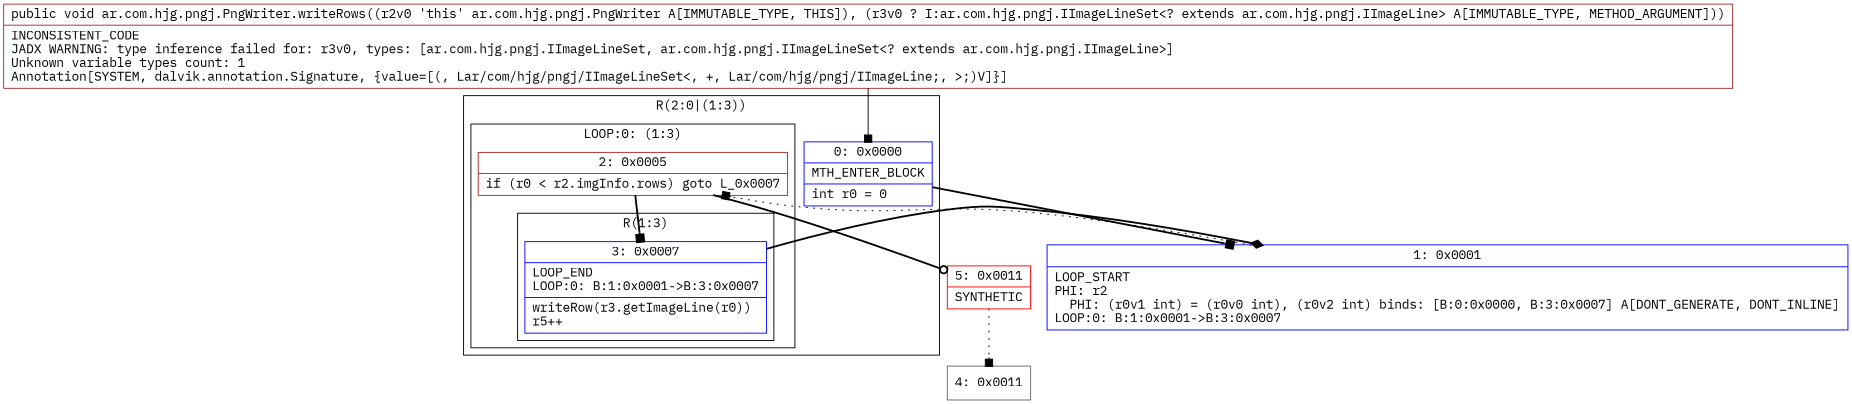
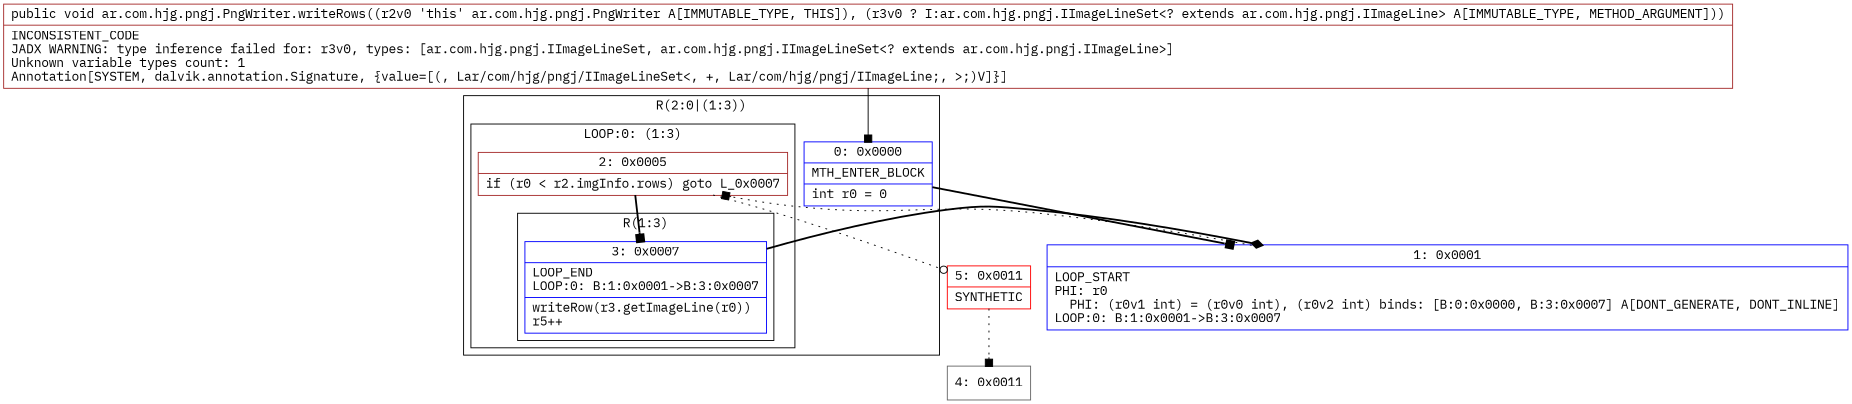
edge "2: 0x0005" -> "5: 0x0011": style bold -> dotted
node "1: 0x0001": text "PHI: r2" -> "PHI: r0"
